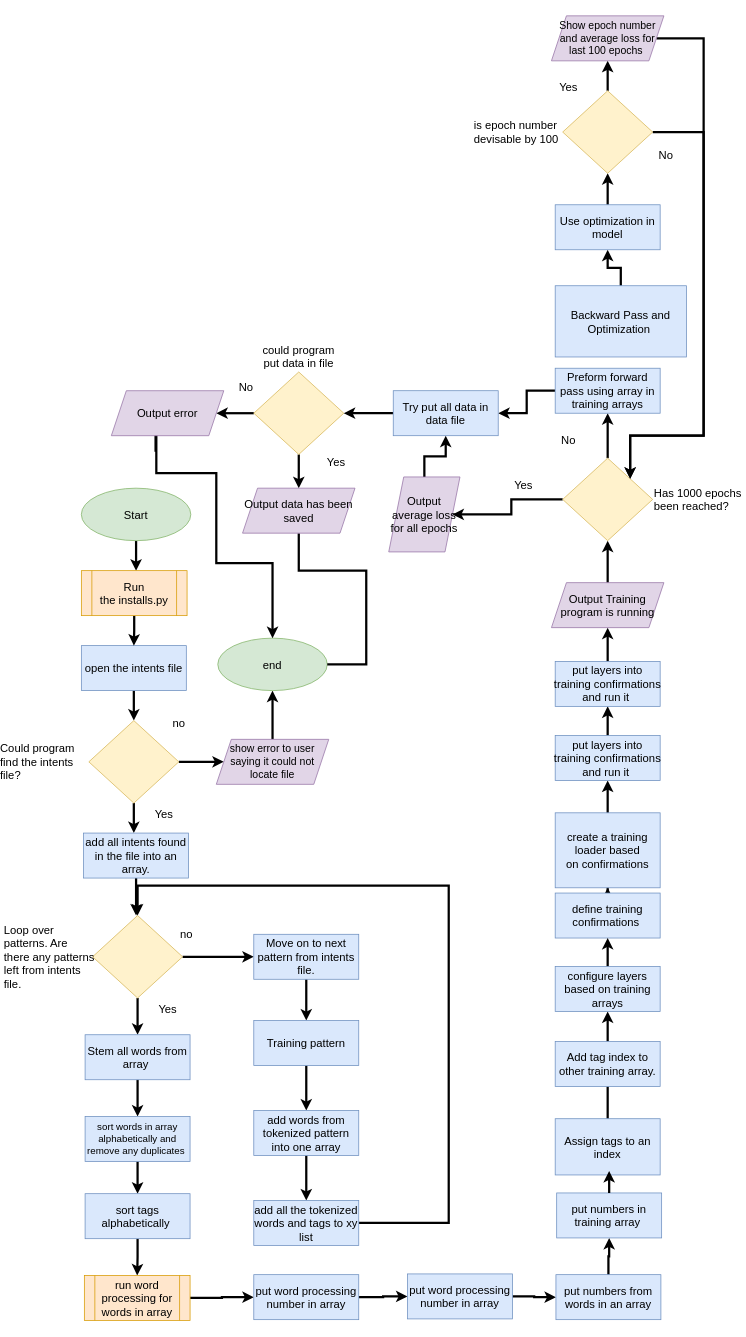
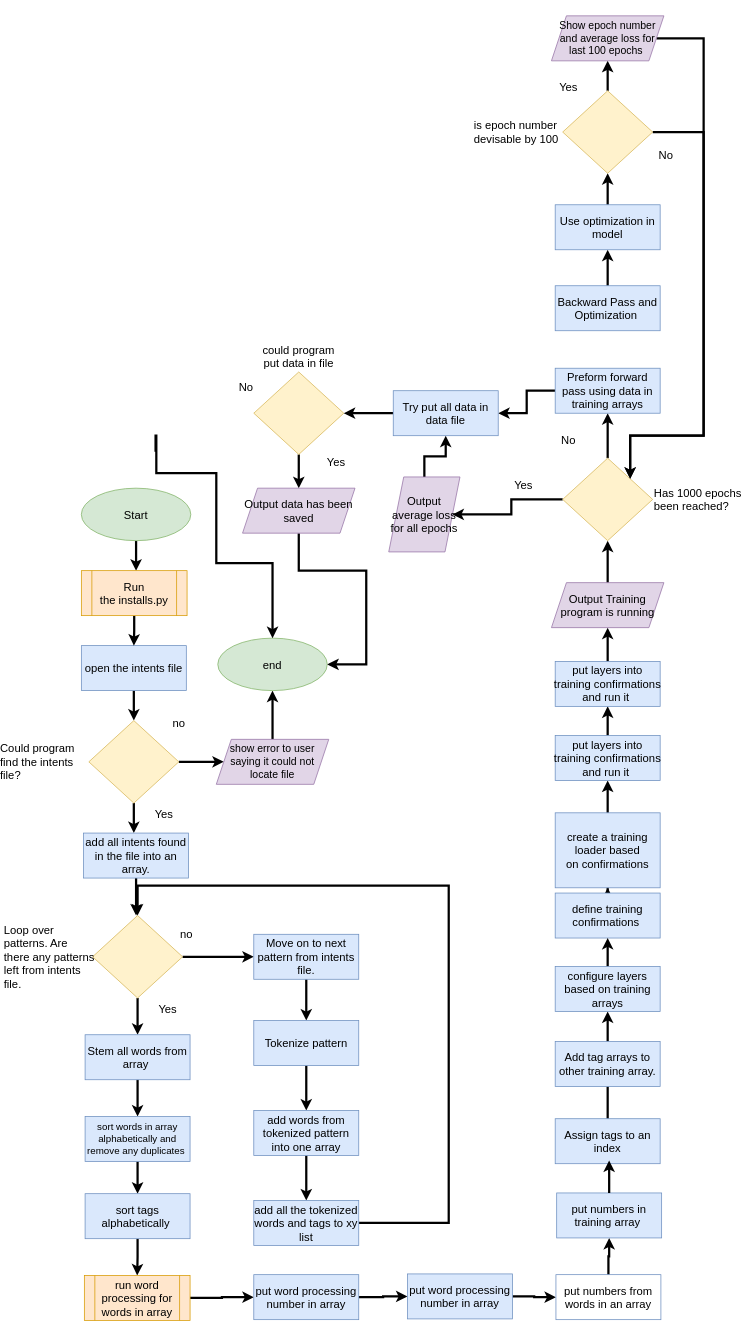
node "Backward Pass and Optimization": size 131x71 -> 105x45
node "Preform forward pass using array in training arrays": label "Preform forward pass using array in training arrays" -> "Preform forward pass using data in training arrays"
node "Output error": removed
edge "could program put data in file" -> "Output error": removed
edge "Output data has been saved" -- "end": arrowhead none -> classic
node "Training pattern": label "Training pattern" -> "Tokenize pattern"
node "Add tag index to other training array.": label "Add tag index to other training array." -> "Add tag arrays to other training array."
node "Assign tags to an index": size 105x56 -> 105x45
node "put numbers from words in an array": fillcolor #dae8fc -> #ffffff
